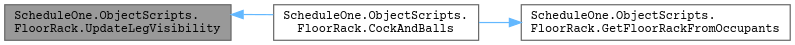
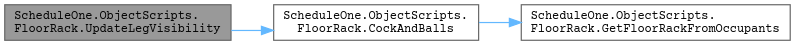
edge "ScheduleOne.ObjectScripts. FloorRack.CockAndBalls" -> "ScheduleOne.ObjectScripts. FloorRack.UpdateLegVisibility": reversed
